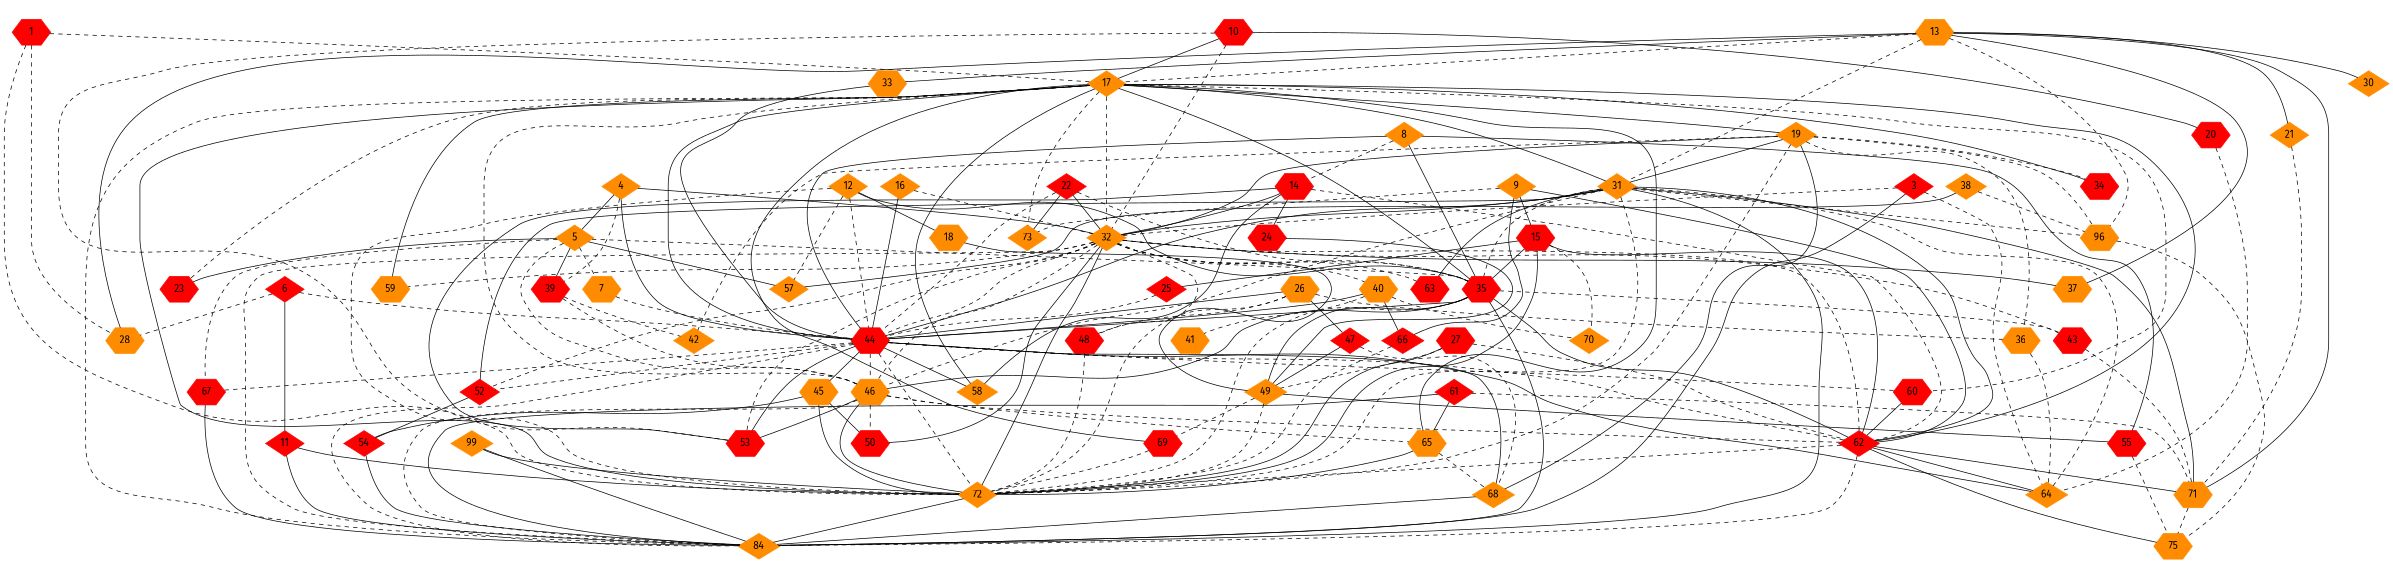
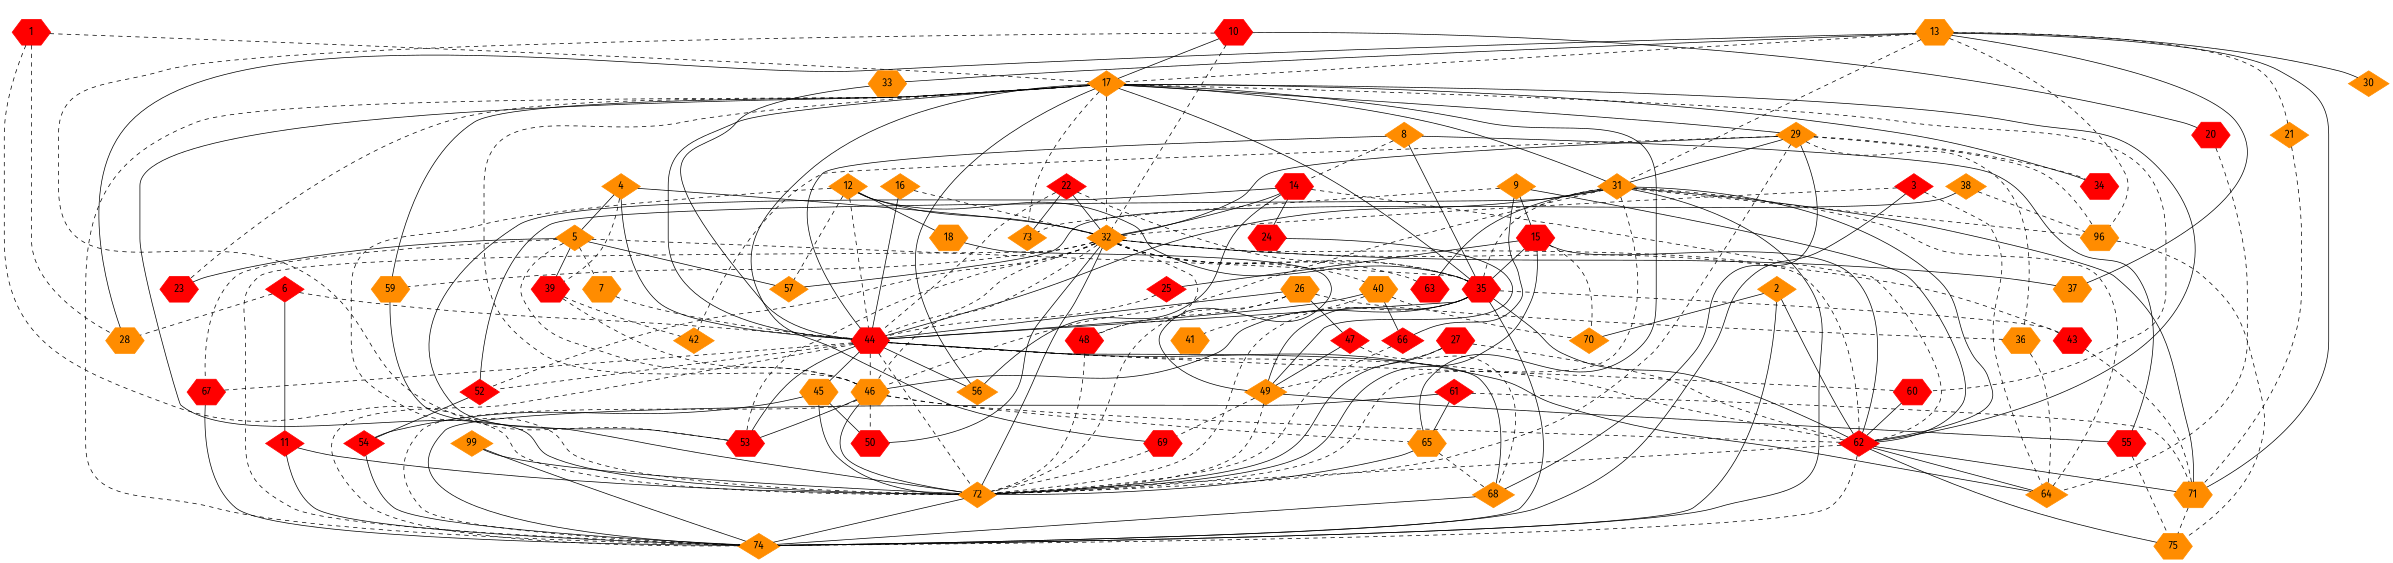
edge "13" -- "21": style solid -> dashed
node "19": label "19" -> "29"
edge "31" -- "32": now "12" -- "32"
node "2": added
node "58": label "58" -> "56"
edge "59" -- "72": added
node "84": label "84" -> "74"
